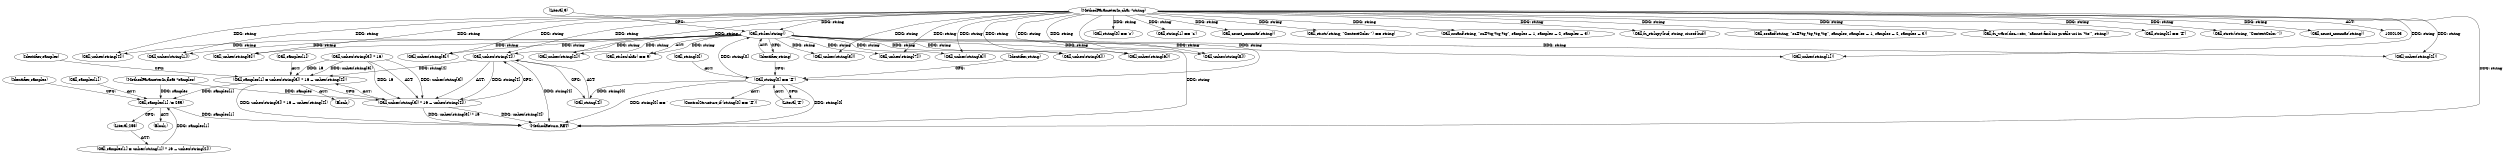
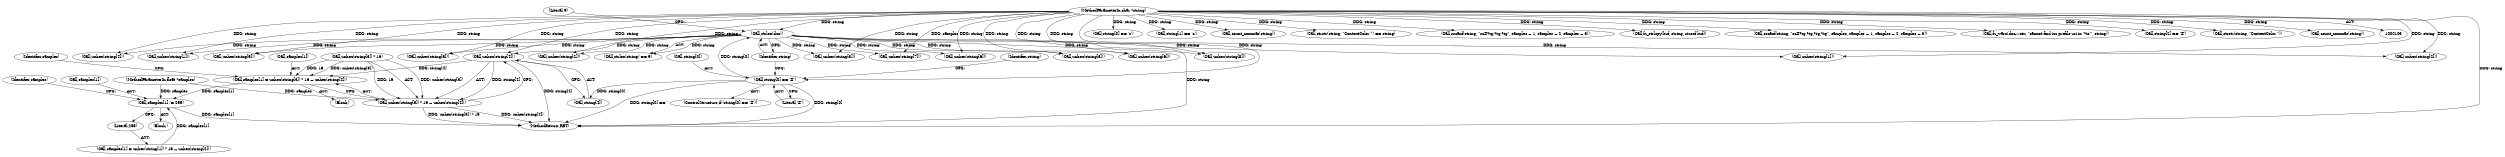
node "(Call,strlen(string))": label "(Call,strlen(string))" -> "(Call,strlen(doc))"
edge "(MethodParameterIn,char *string)" -> "(Call,unhex(string[7]))": label "DDG: string" -> "DDG: samples"
node "(Call,strlen(char) == 9)": label "(Call,strlen(char) == 9)" -> "(Call,strlen(string) == 9)"
edge "(Call,samples[1] = unhex(string[3]) * 16 + unhex(string[4]))" -> "(MethodReturn,RET)": removed, label "DDG: unhex(string[3]) * 16 + unhex(string[4])"
